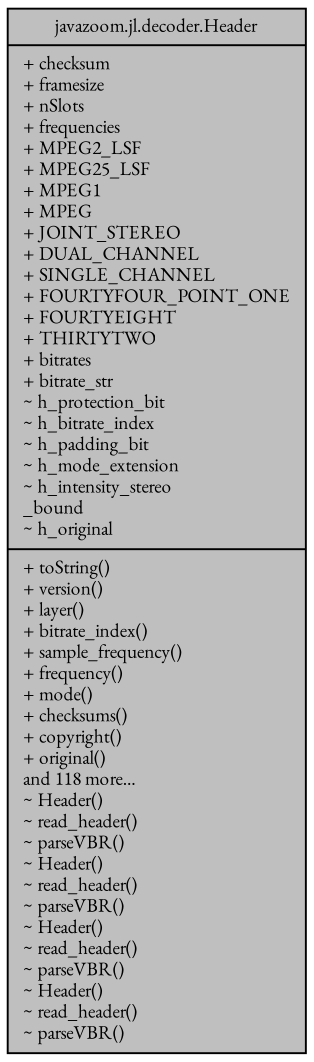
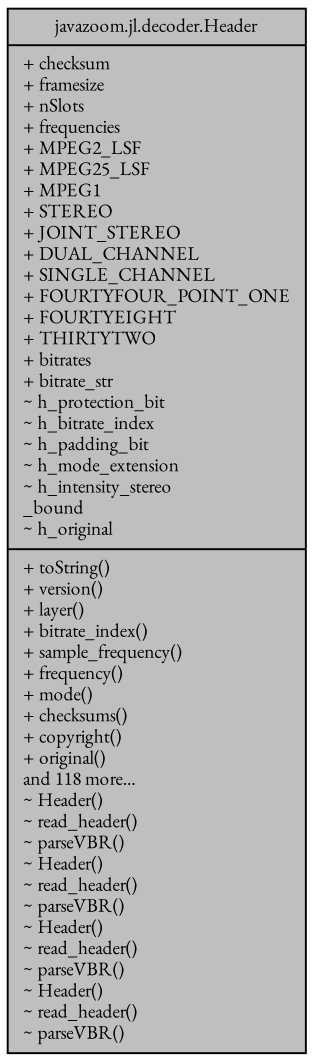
node "javazoom.jl.decoder.Header": text "+ MPEG" -> "+ STEREO"
